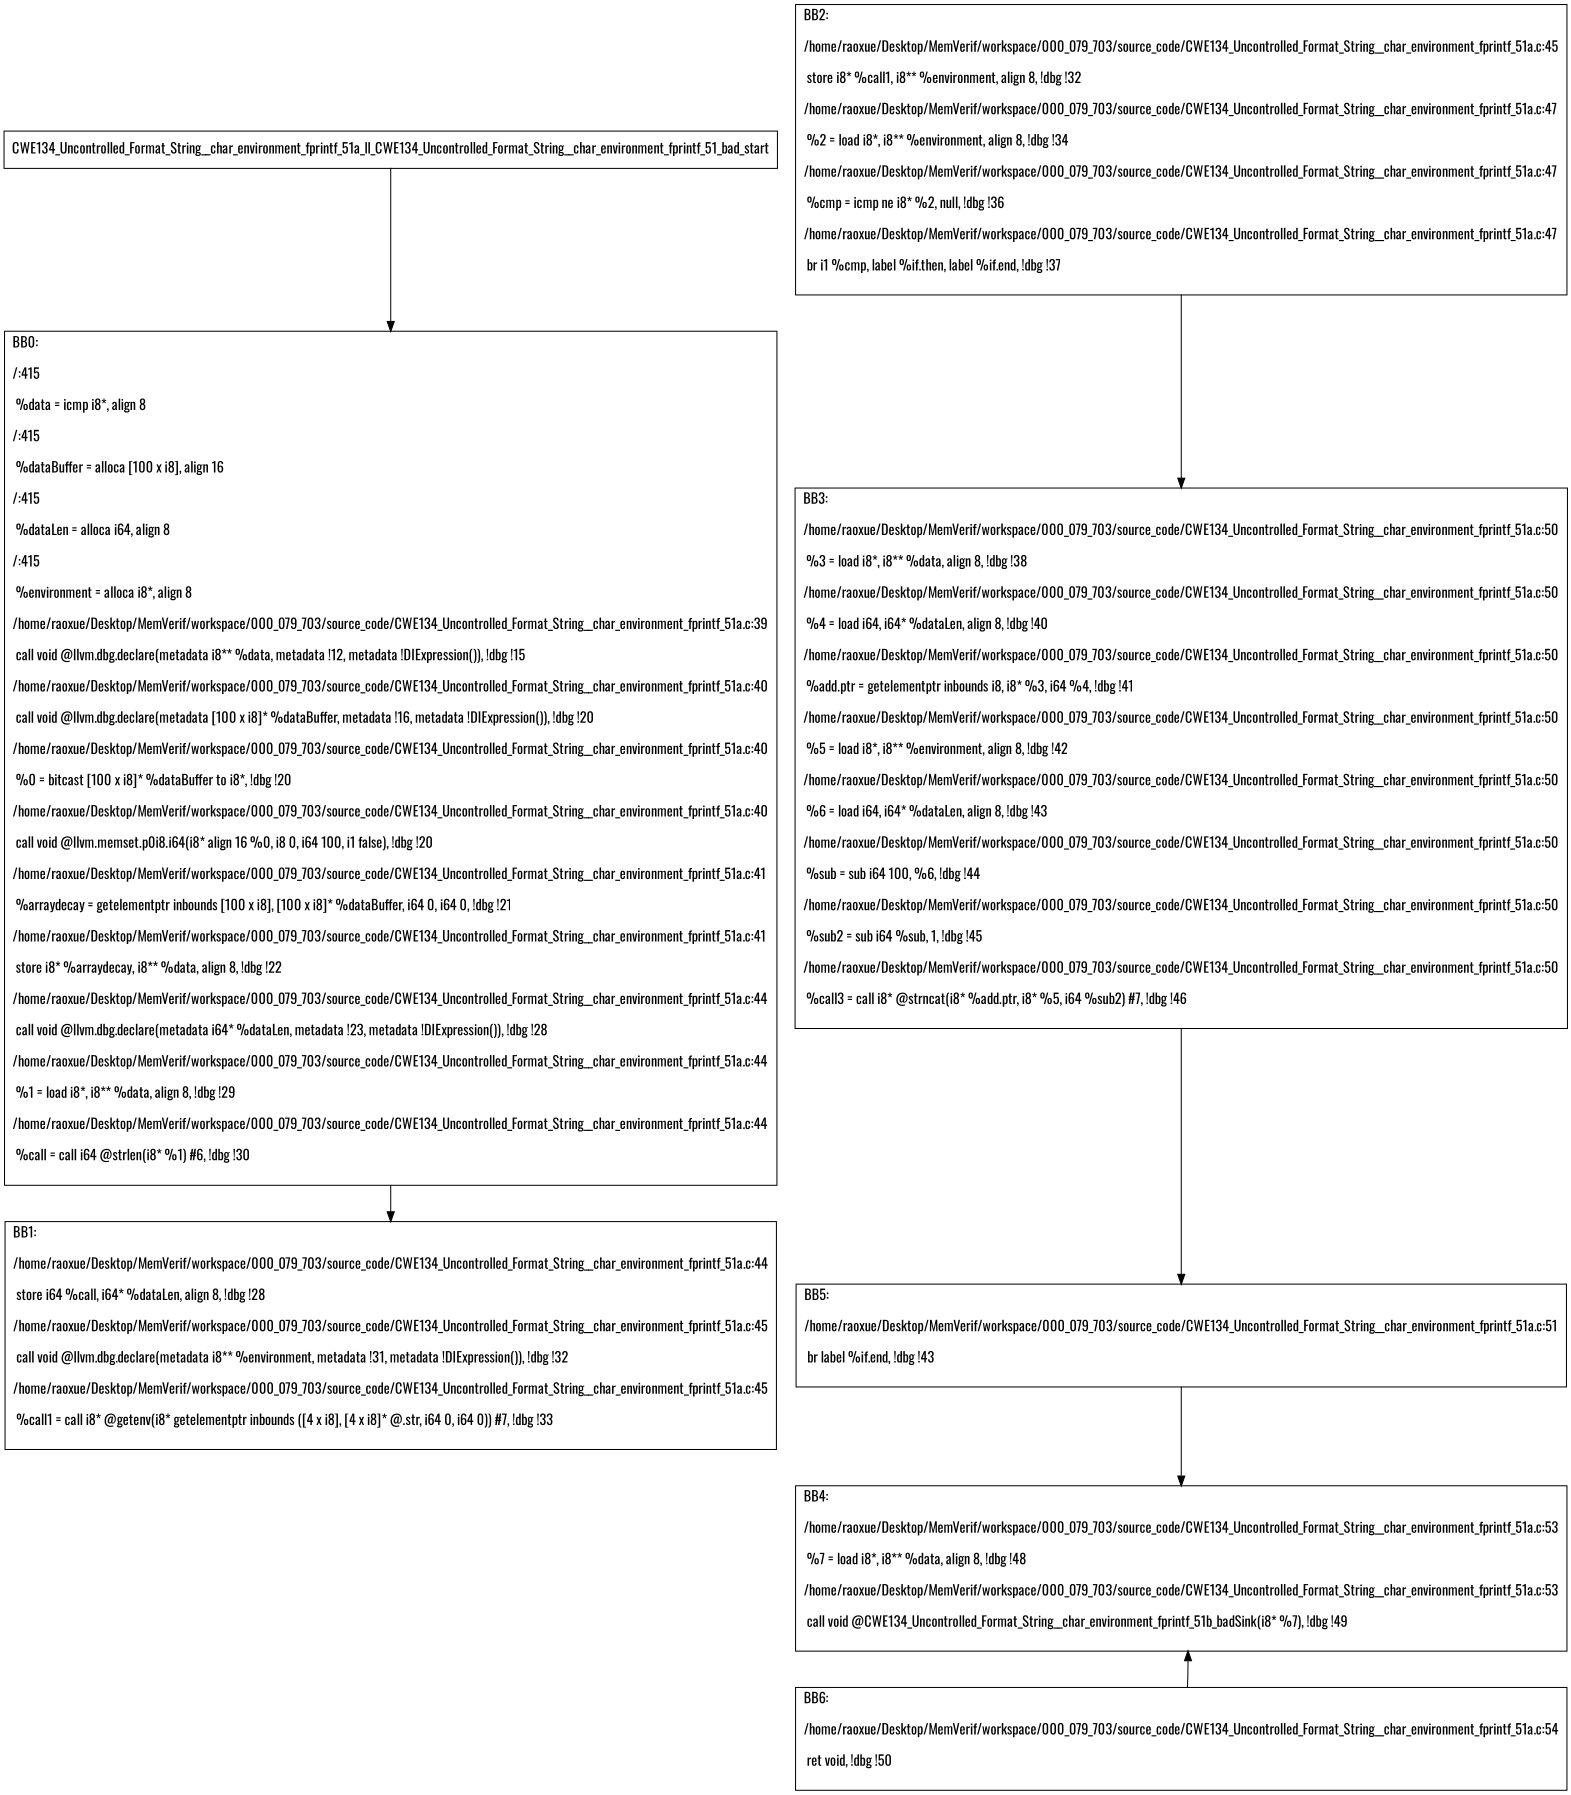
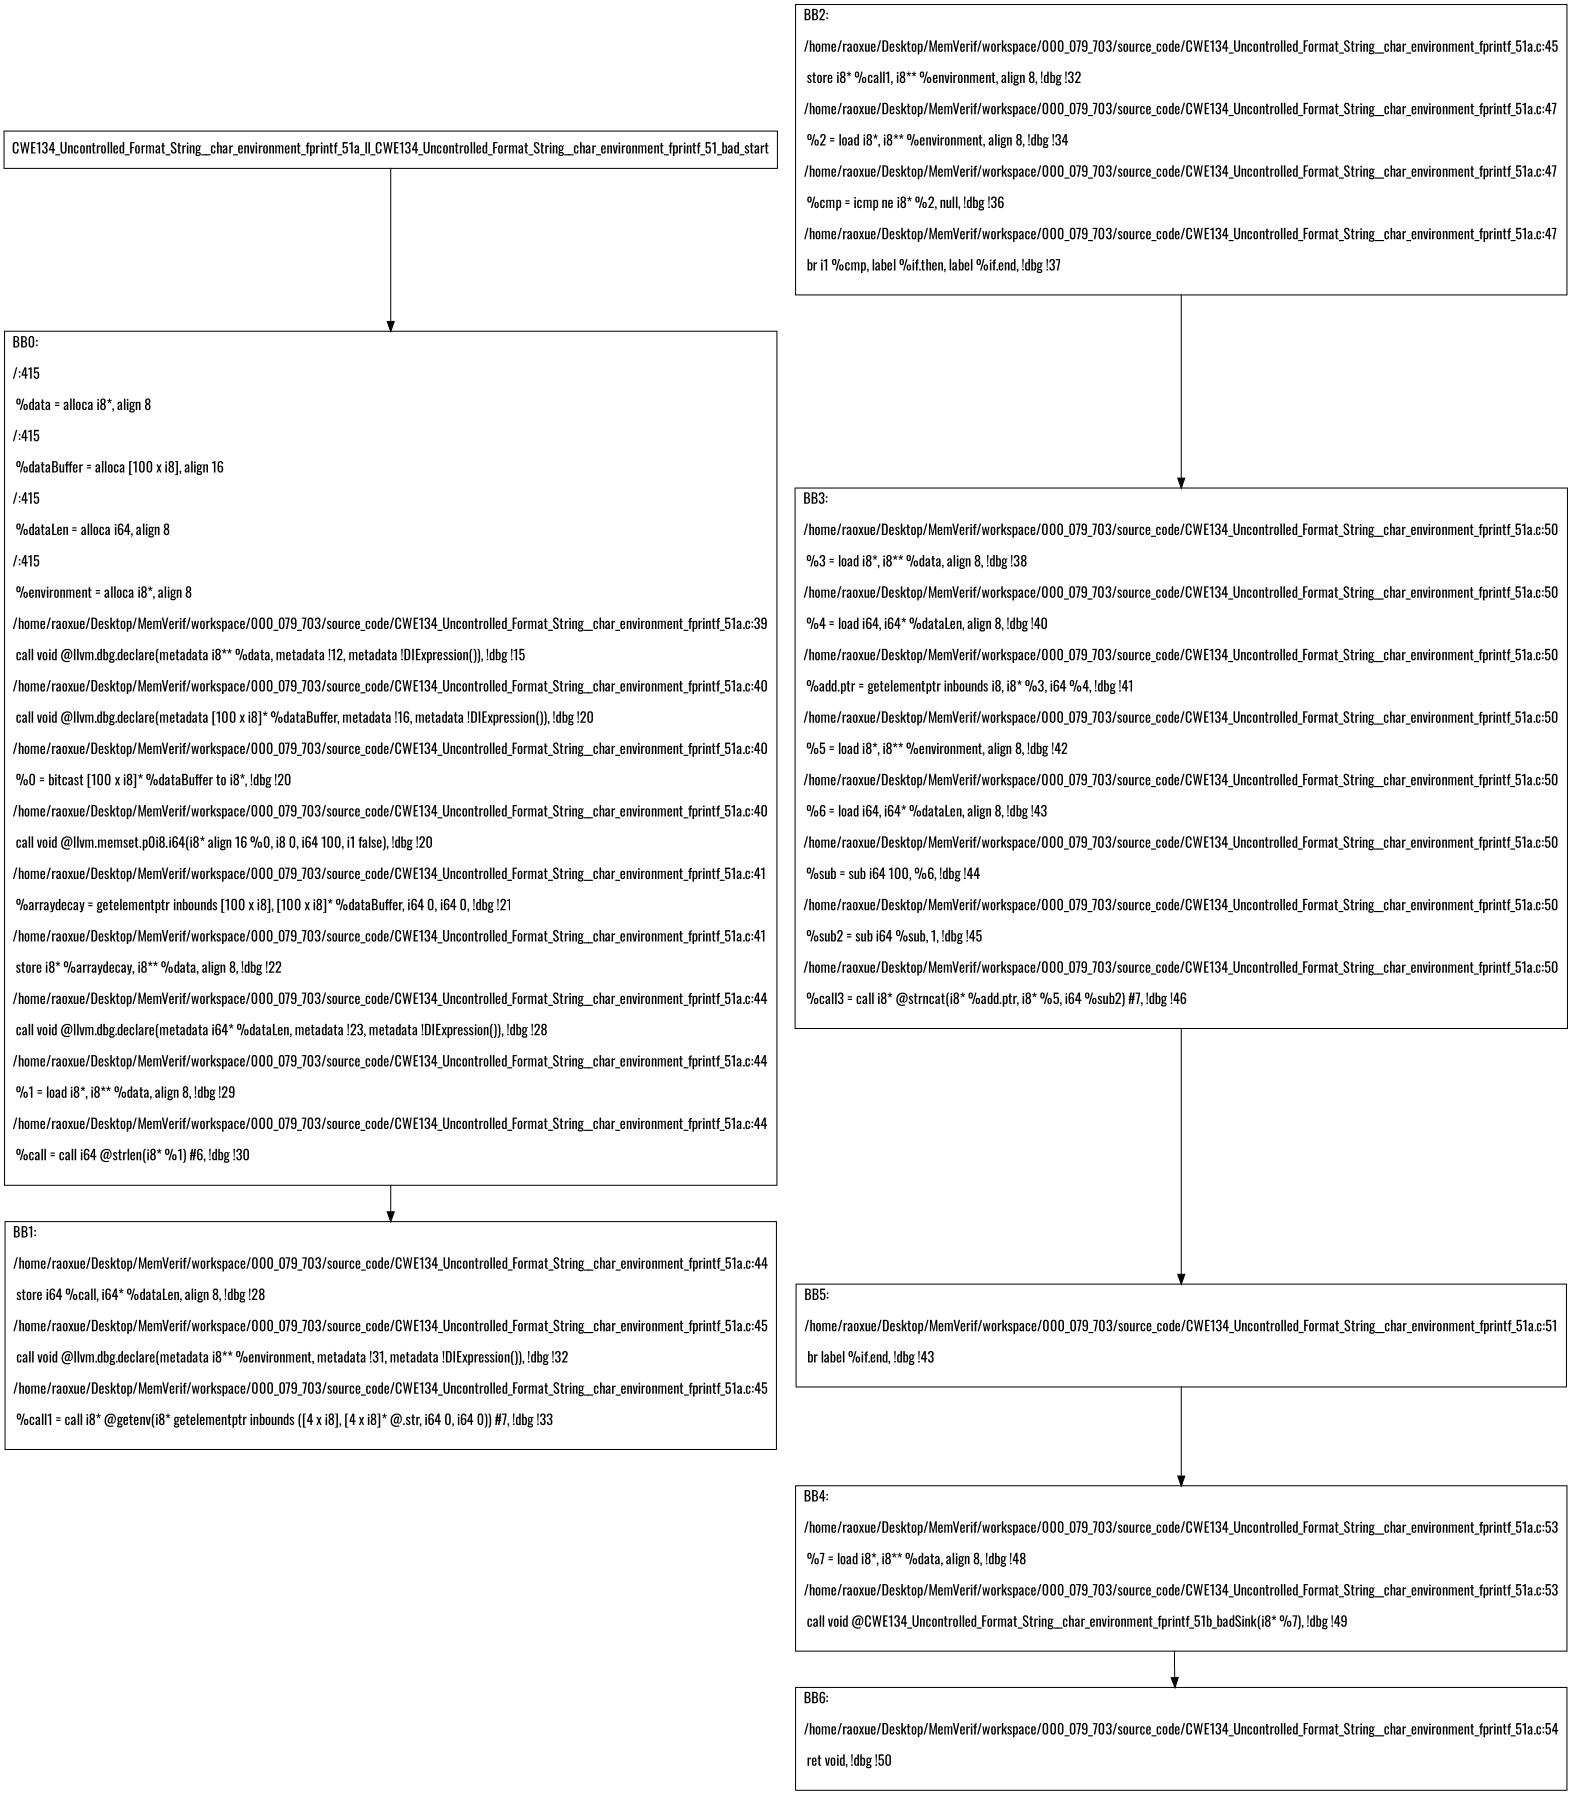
node "BB0:": text "%data = icmp i8*, align 8" -> "%data = alloca i8*, align 8"
edge "BB6:" -> "BB4:": reversed
